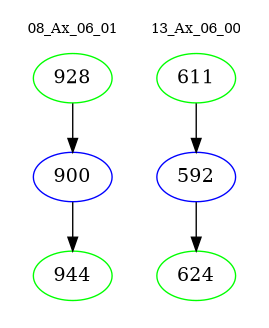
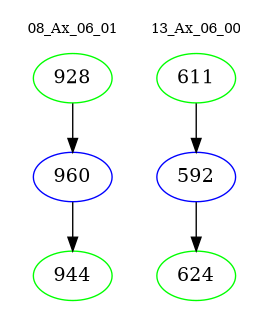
node "900": label "900" -> "960"
